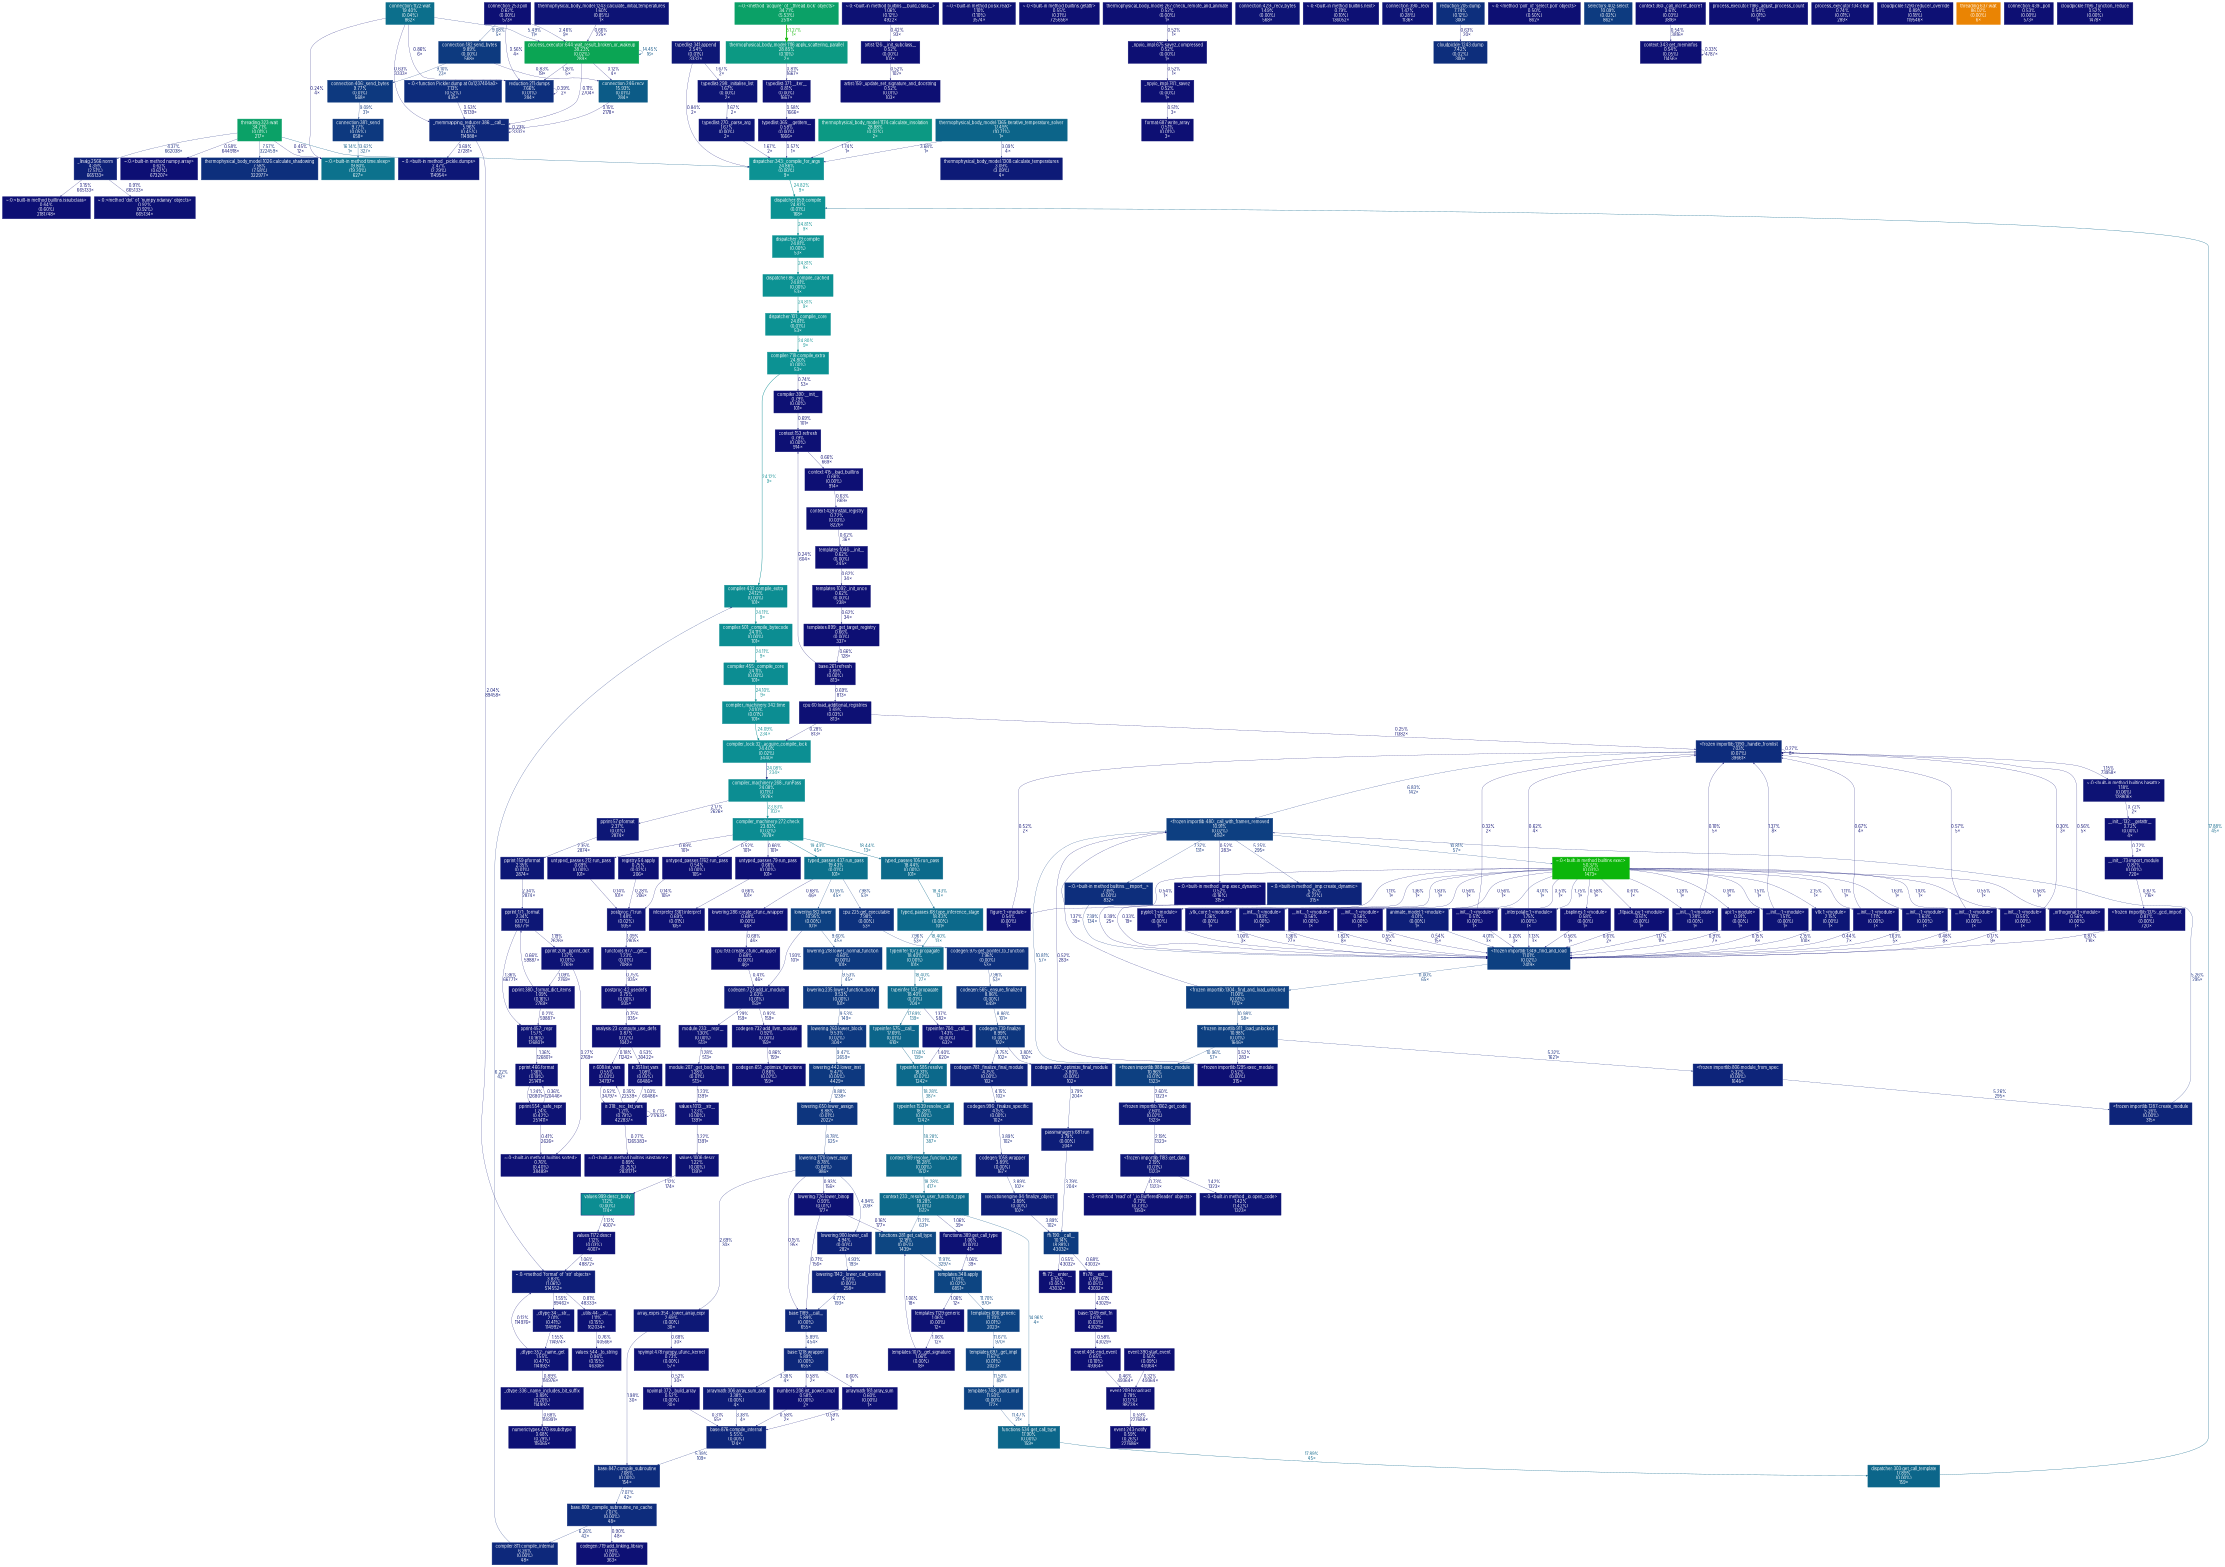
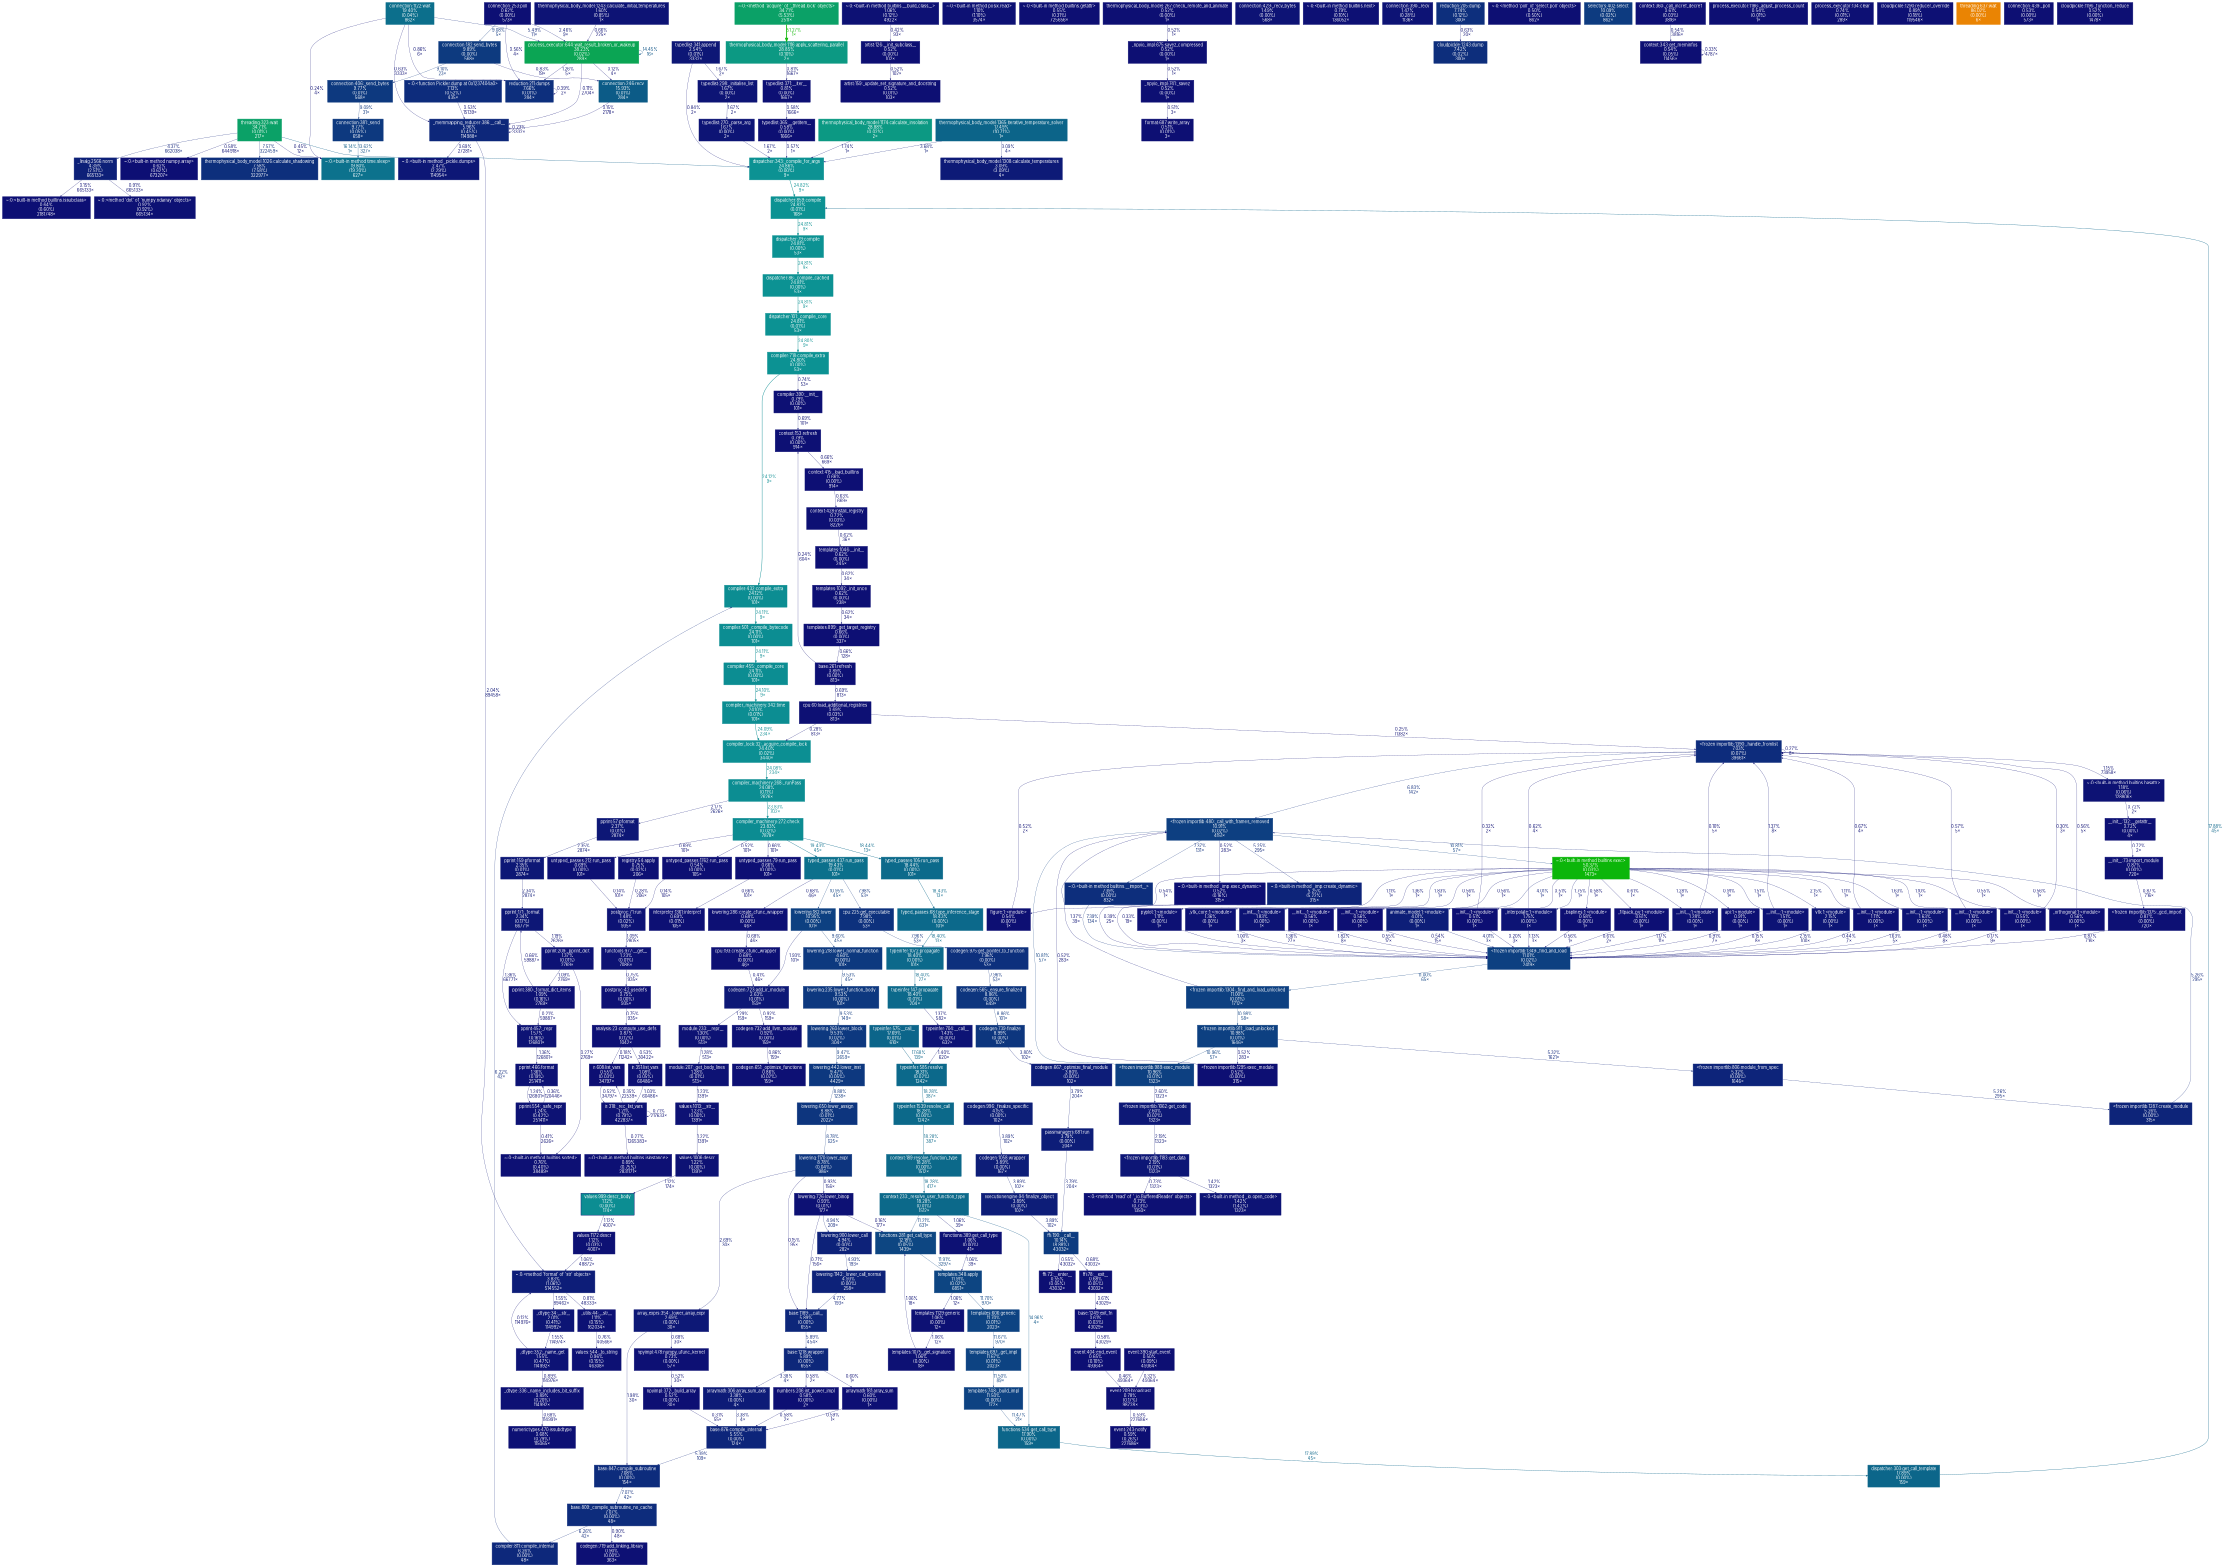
edge "compiler_lock:32:_acquire_compile_lock 24.40% (0.02%) 3440×" -> "compiler_machinery:268:_runPass 24.08% (0.11%) 2626×": color #0d1d78 -> #0c8d92
edge "typeinfer:147:propagate 18.40% (0.01%) 204×" -> "typeinfer:575:__call__ 17.69% (0.01%) 610×": removed, label "17.69% 139×"
node "codegen:781:_finalize_final_module 4.75% (0.00%) 102×": removed
edge "lowering:1170:lower_expr 8.78% (0.04%) 986×" -> "lowering:900:lower_call 4.94% (0.00%) 282×": now "lowering:726:lower_binop 0.93% (0.01%) 177×" -> "lowering:900:lower_call 4.94% (0.00%) 282×"
